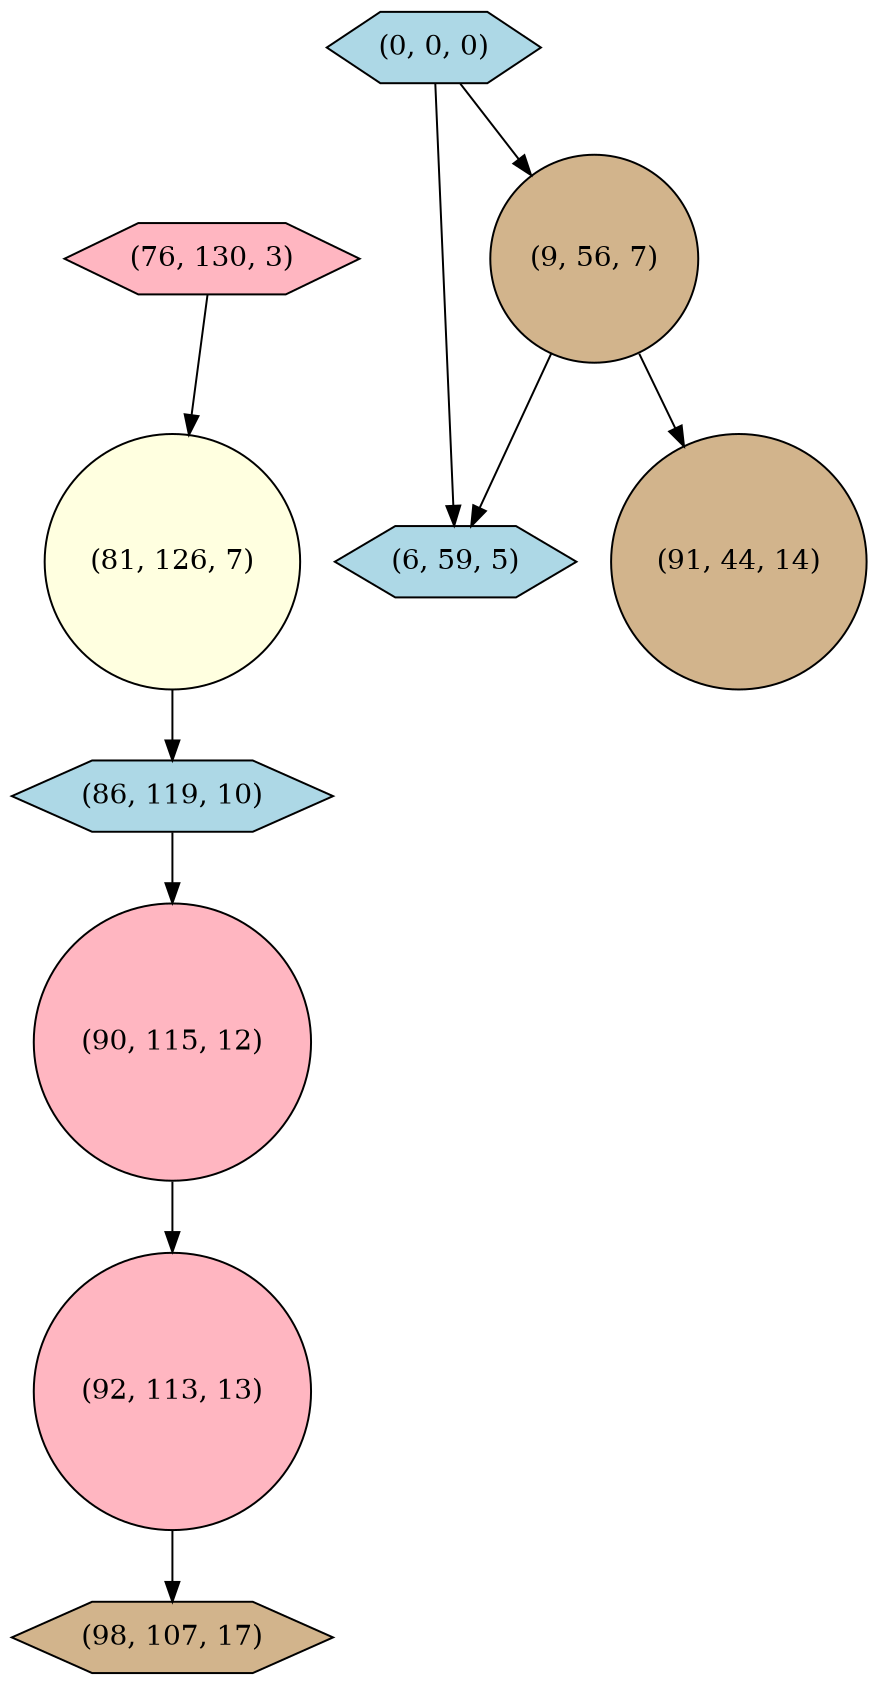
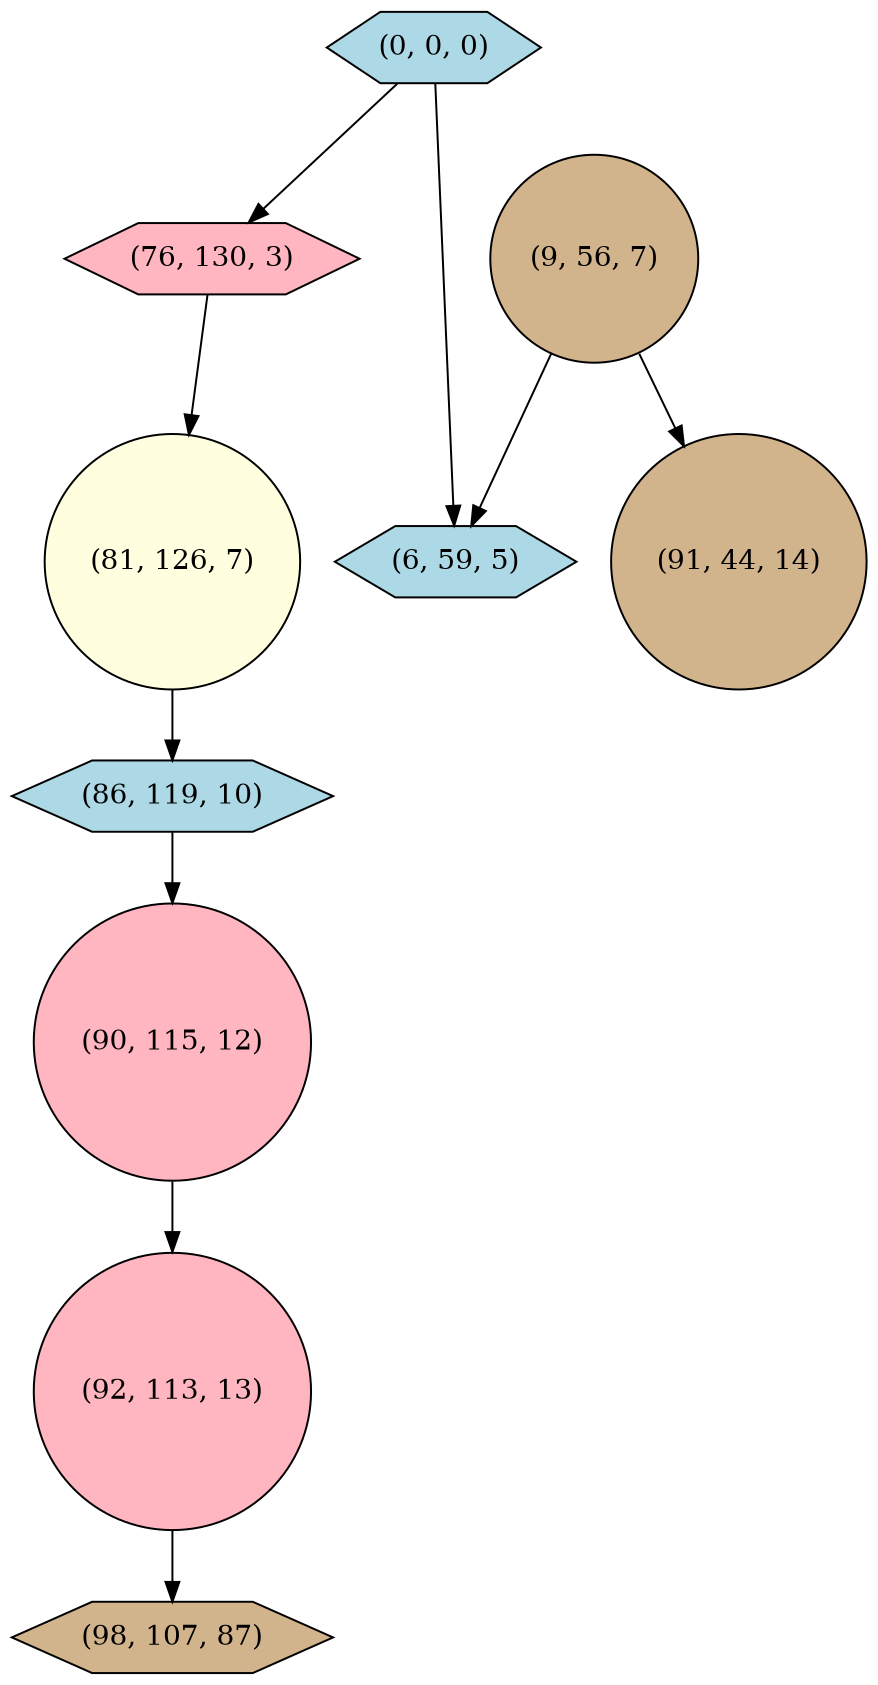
edge "(0, 0, 0)" -> "(9, 56, 7)": now "(0, 0, 0)" -> "(76, 130, 3)"
node "(98, 107, 17)": label "(98, 107, 17)" -> "(98, 107, 87)"
